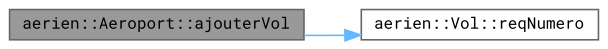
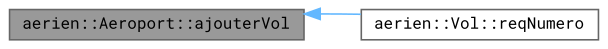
edge "aerien::Aeroport::ajouterVol" -> "aerien::Vol::reqNumero": reversed
